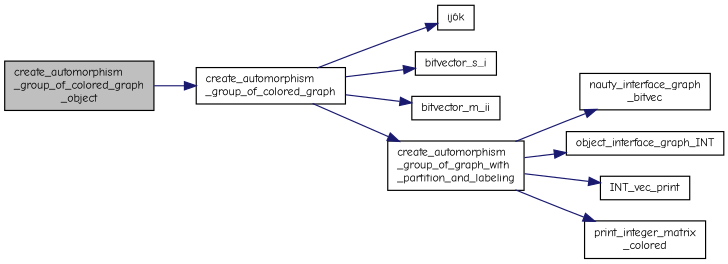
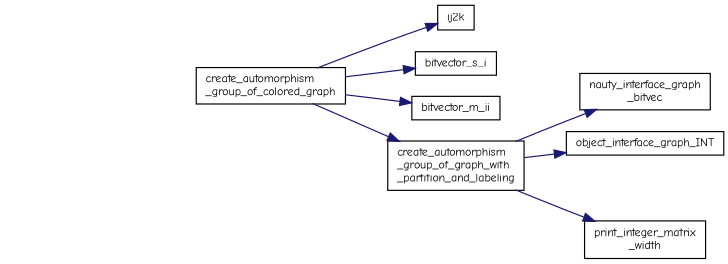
node "ij6k": label "ij6k" -> "ij2k"
node "create_automorphism _group_of_colored_graph _object": removed
node "INT_vec_print": removed
node "print_integer_matrix _colored": label "print_integer_matrix _colored" -> "print_integer_matrix _width"
